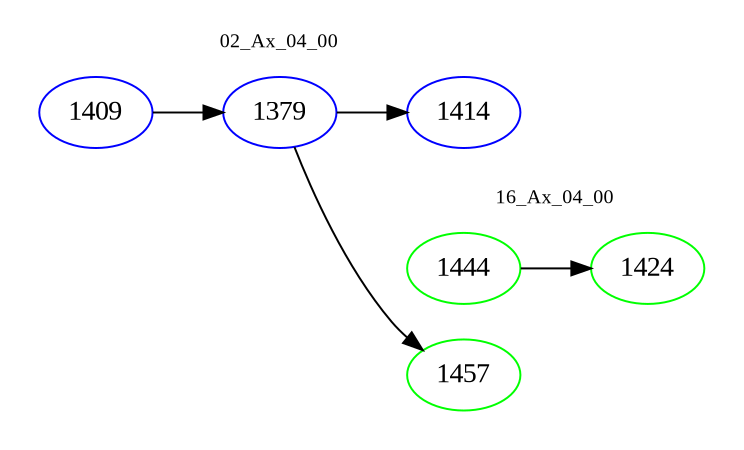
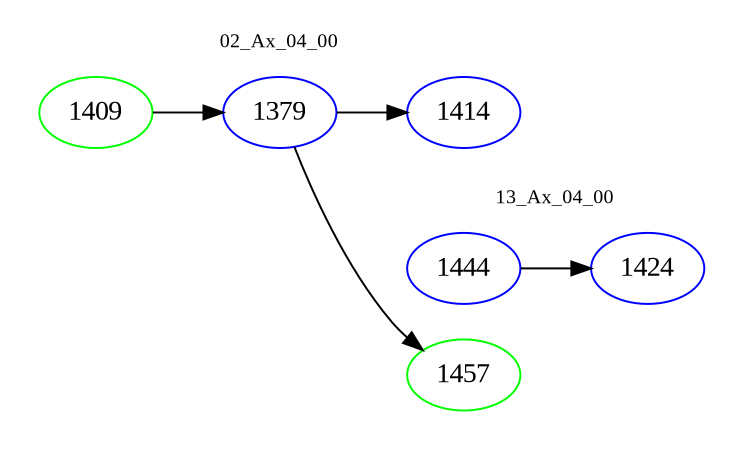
node "1409": color blue -> green
cluster "16_Ax_04_00": label "16_Ax_04_00" -> "13_Ax_04_00"
node "1444": color green -> blue
node "1424": color green -> blue
